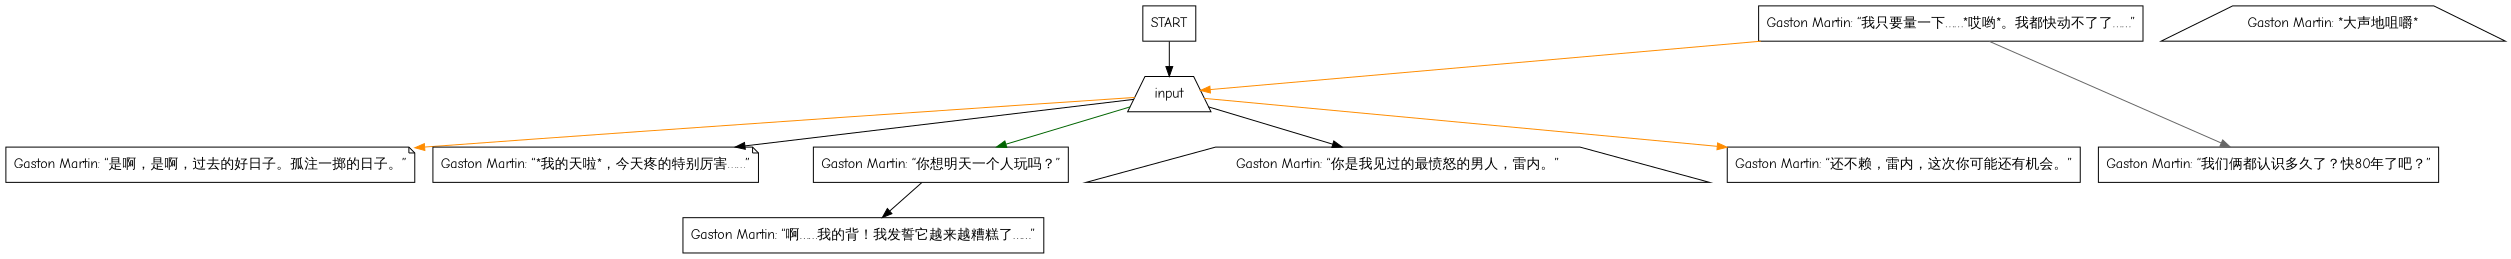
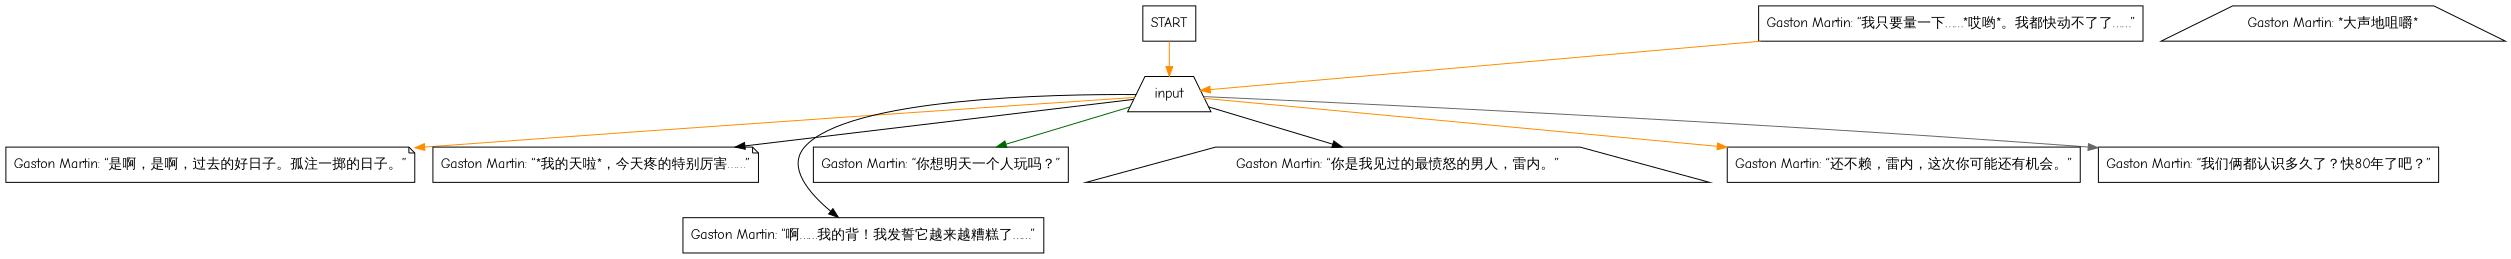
edge "START" -> "input": color black -> darkorange
edge "Gaston Martin: “我只要量一下……*哎哟*。我都快动不了了……”" -> "Gaston Martin: “我们俩都认识多久了？快80年了吧？”": now "input" -> "Gaston Martin: “我们俩都认识多久了？快80年了吧？”"
edge "Gaston Martin: “你想明天一个人玩吗？”" -> "Gaston Martin: “啊……我的背！我发誓它越来越糟糕了……”": now "input" -> "Gaston Martin: “啊……我的背！我发誓它越来越糟糕了……”"
